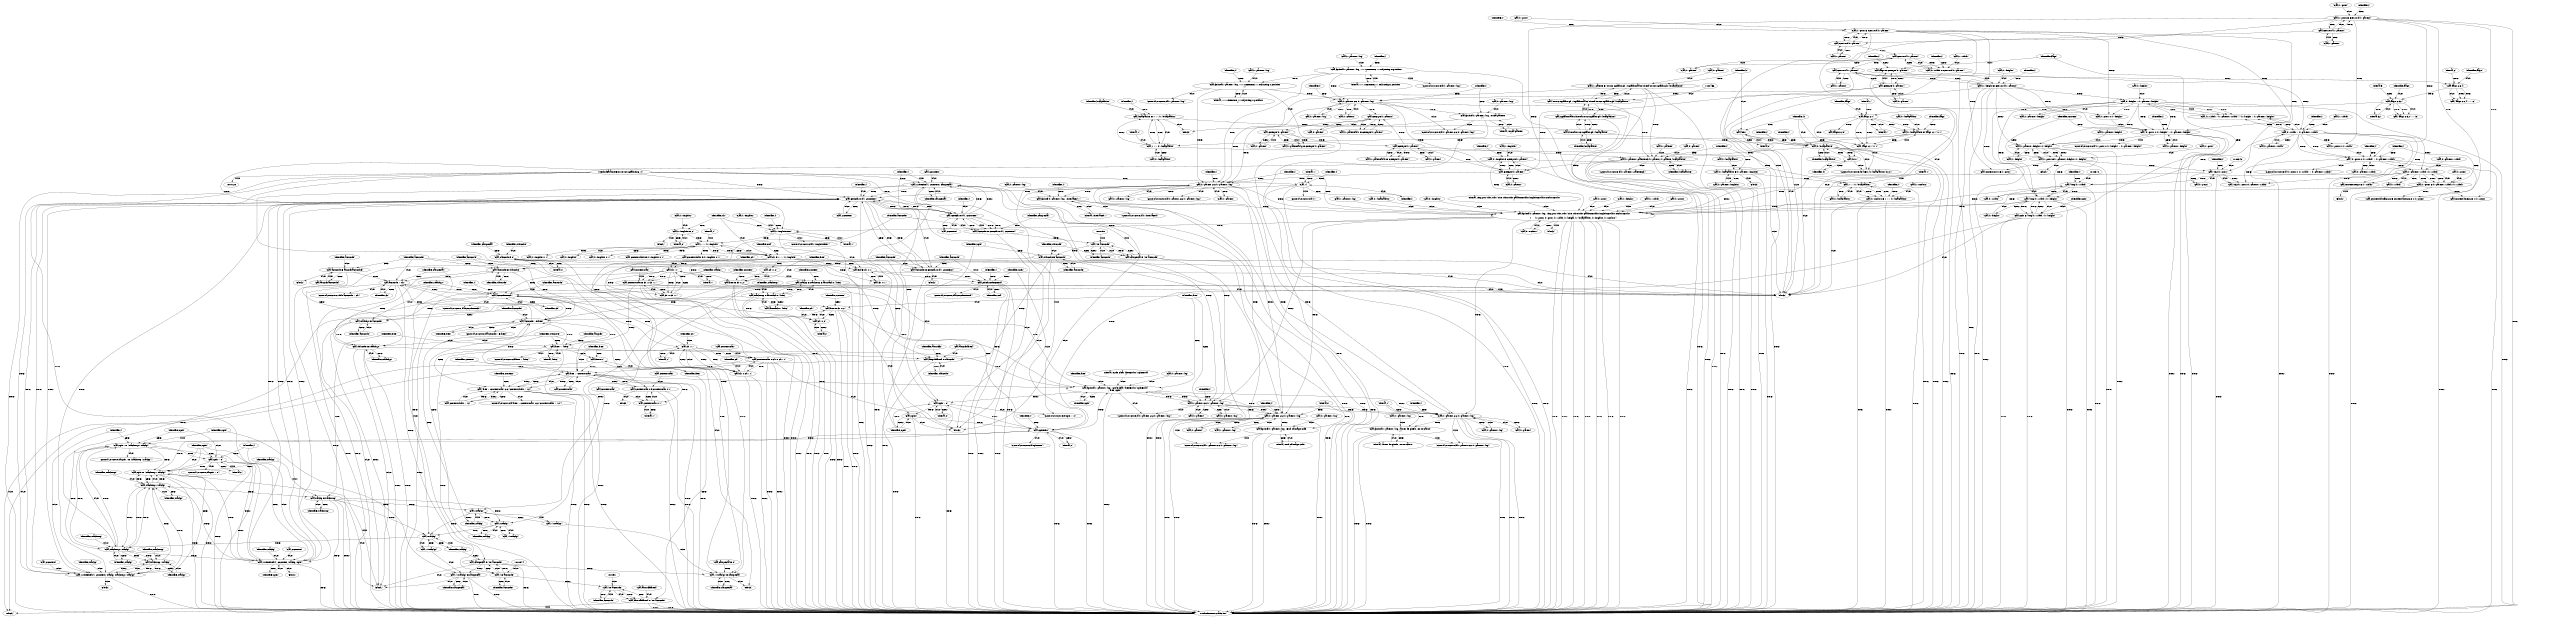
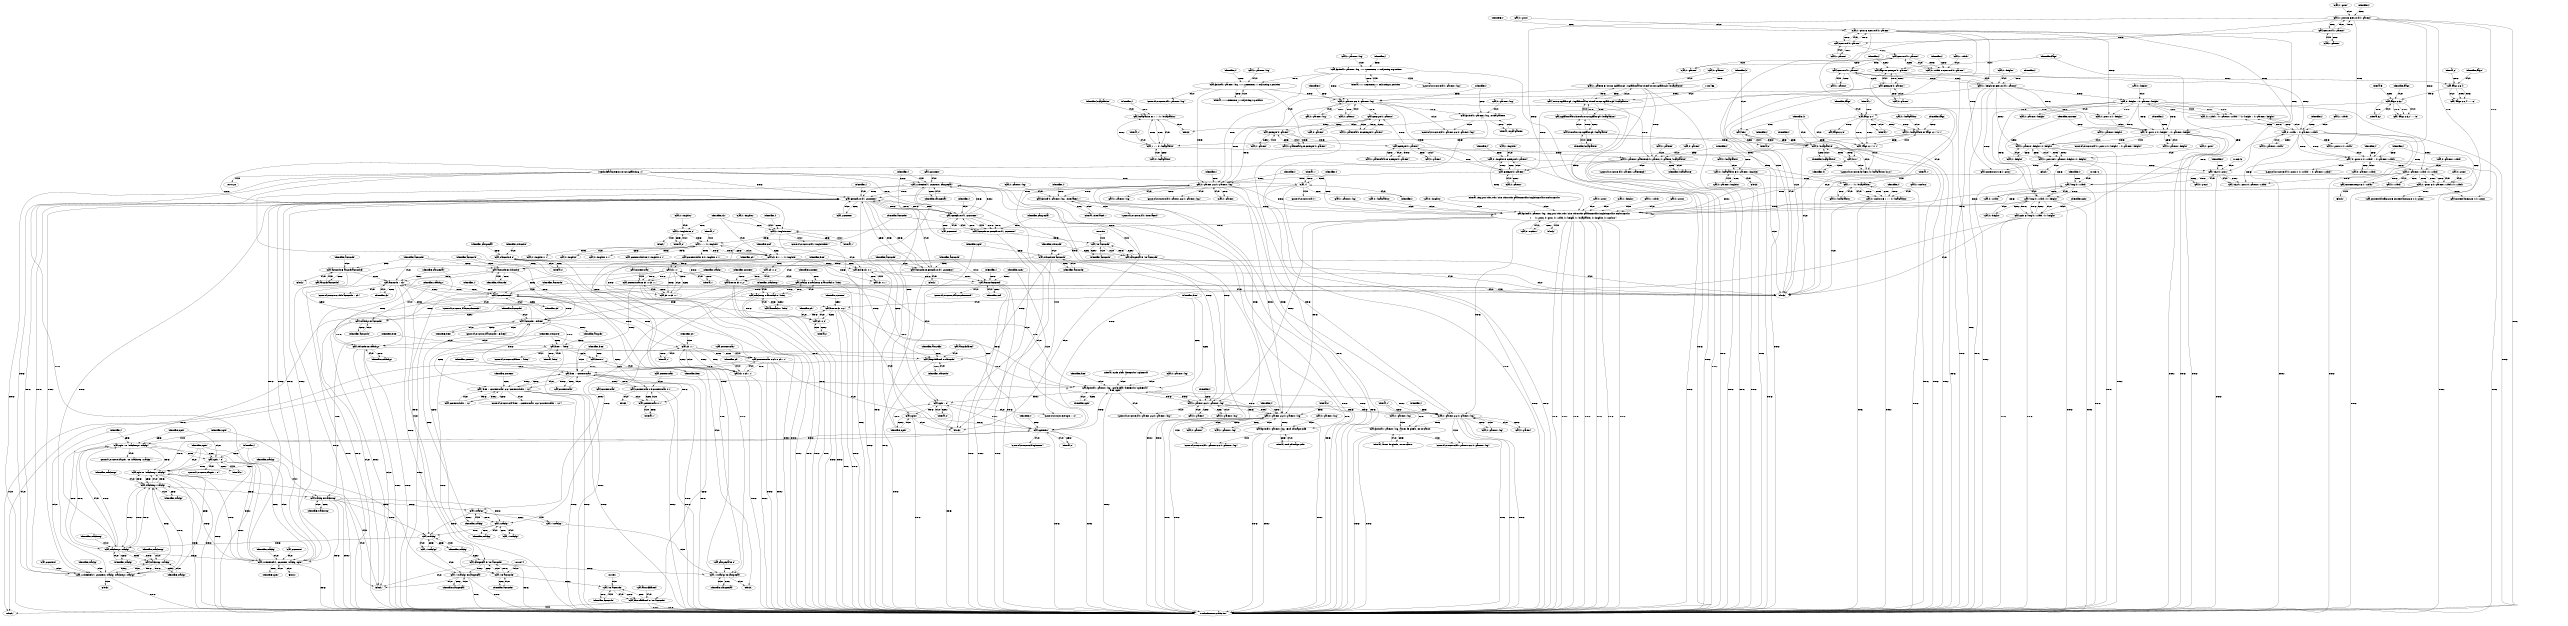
edge "(Call,localpalsize = 1 << i->localpalbits)" -> "(Call,sizeof(struct ngiflib_rgb)*localpalsize)": removed, label "DDG:"
node "(Call,pixels_code==eof)": label "(Call,pixels_code==eof)" -> "(Call,act_code==eof)"
edge "(Call,act_code >= free)" -> "(Call,free < 4096)": now "(Call,act_code >= free)" -> "(Identifier,ab_prfx)"
